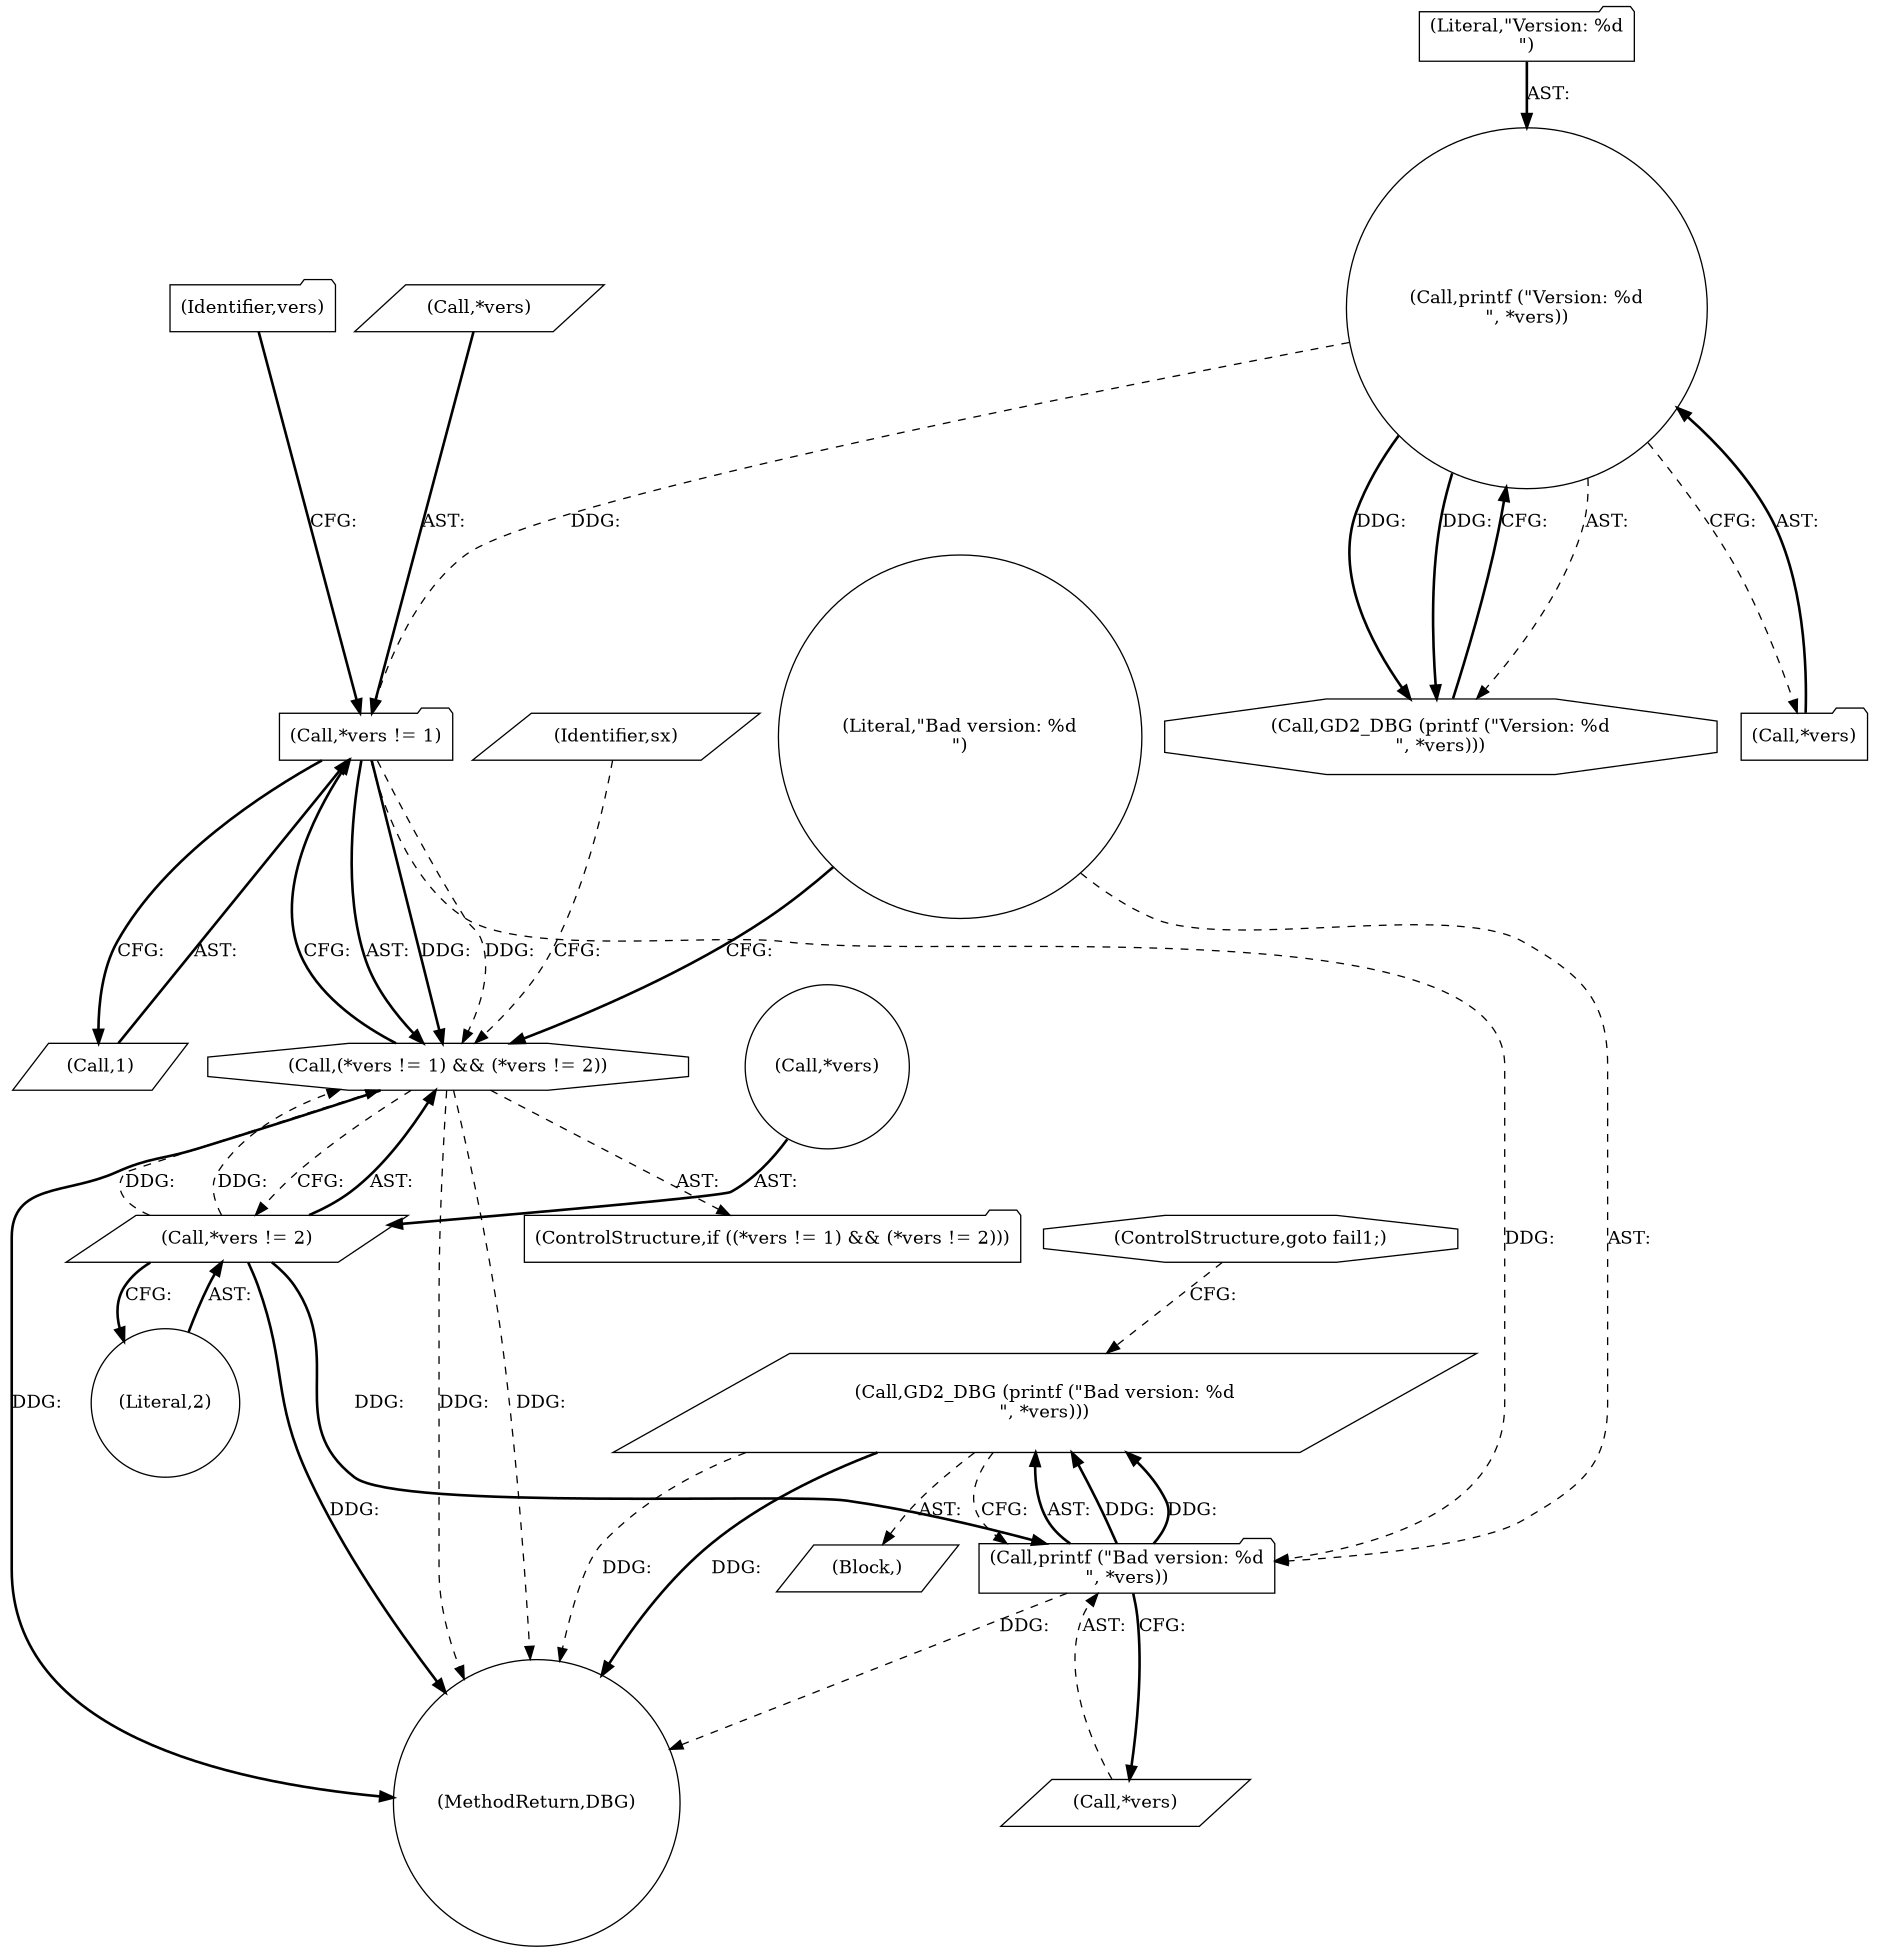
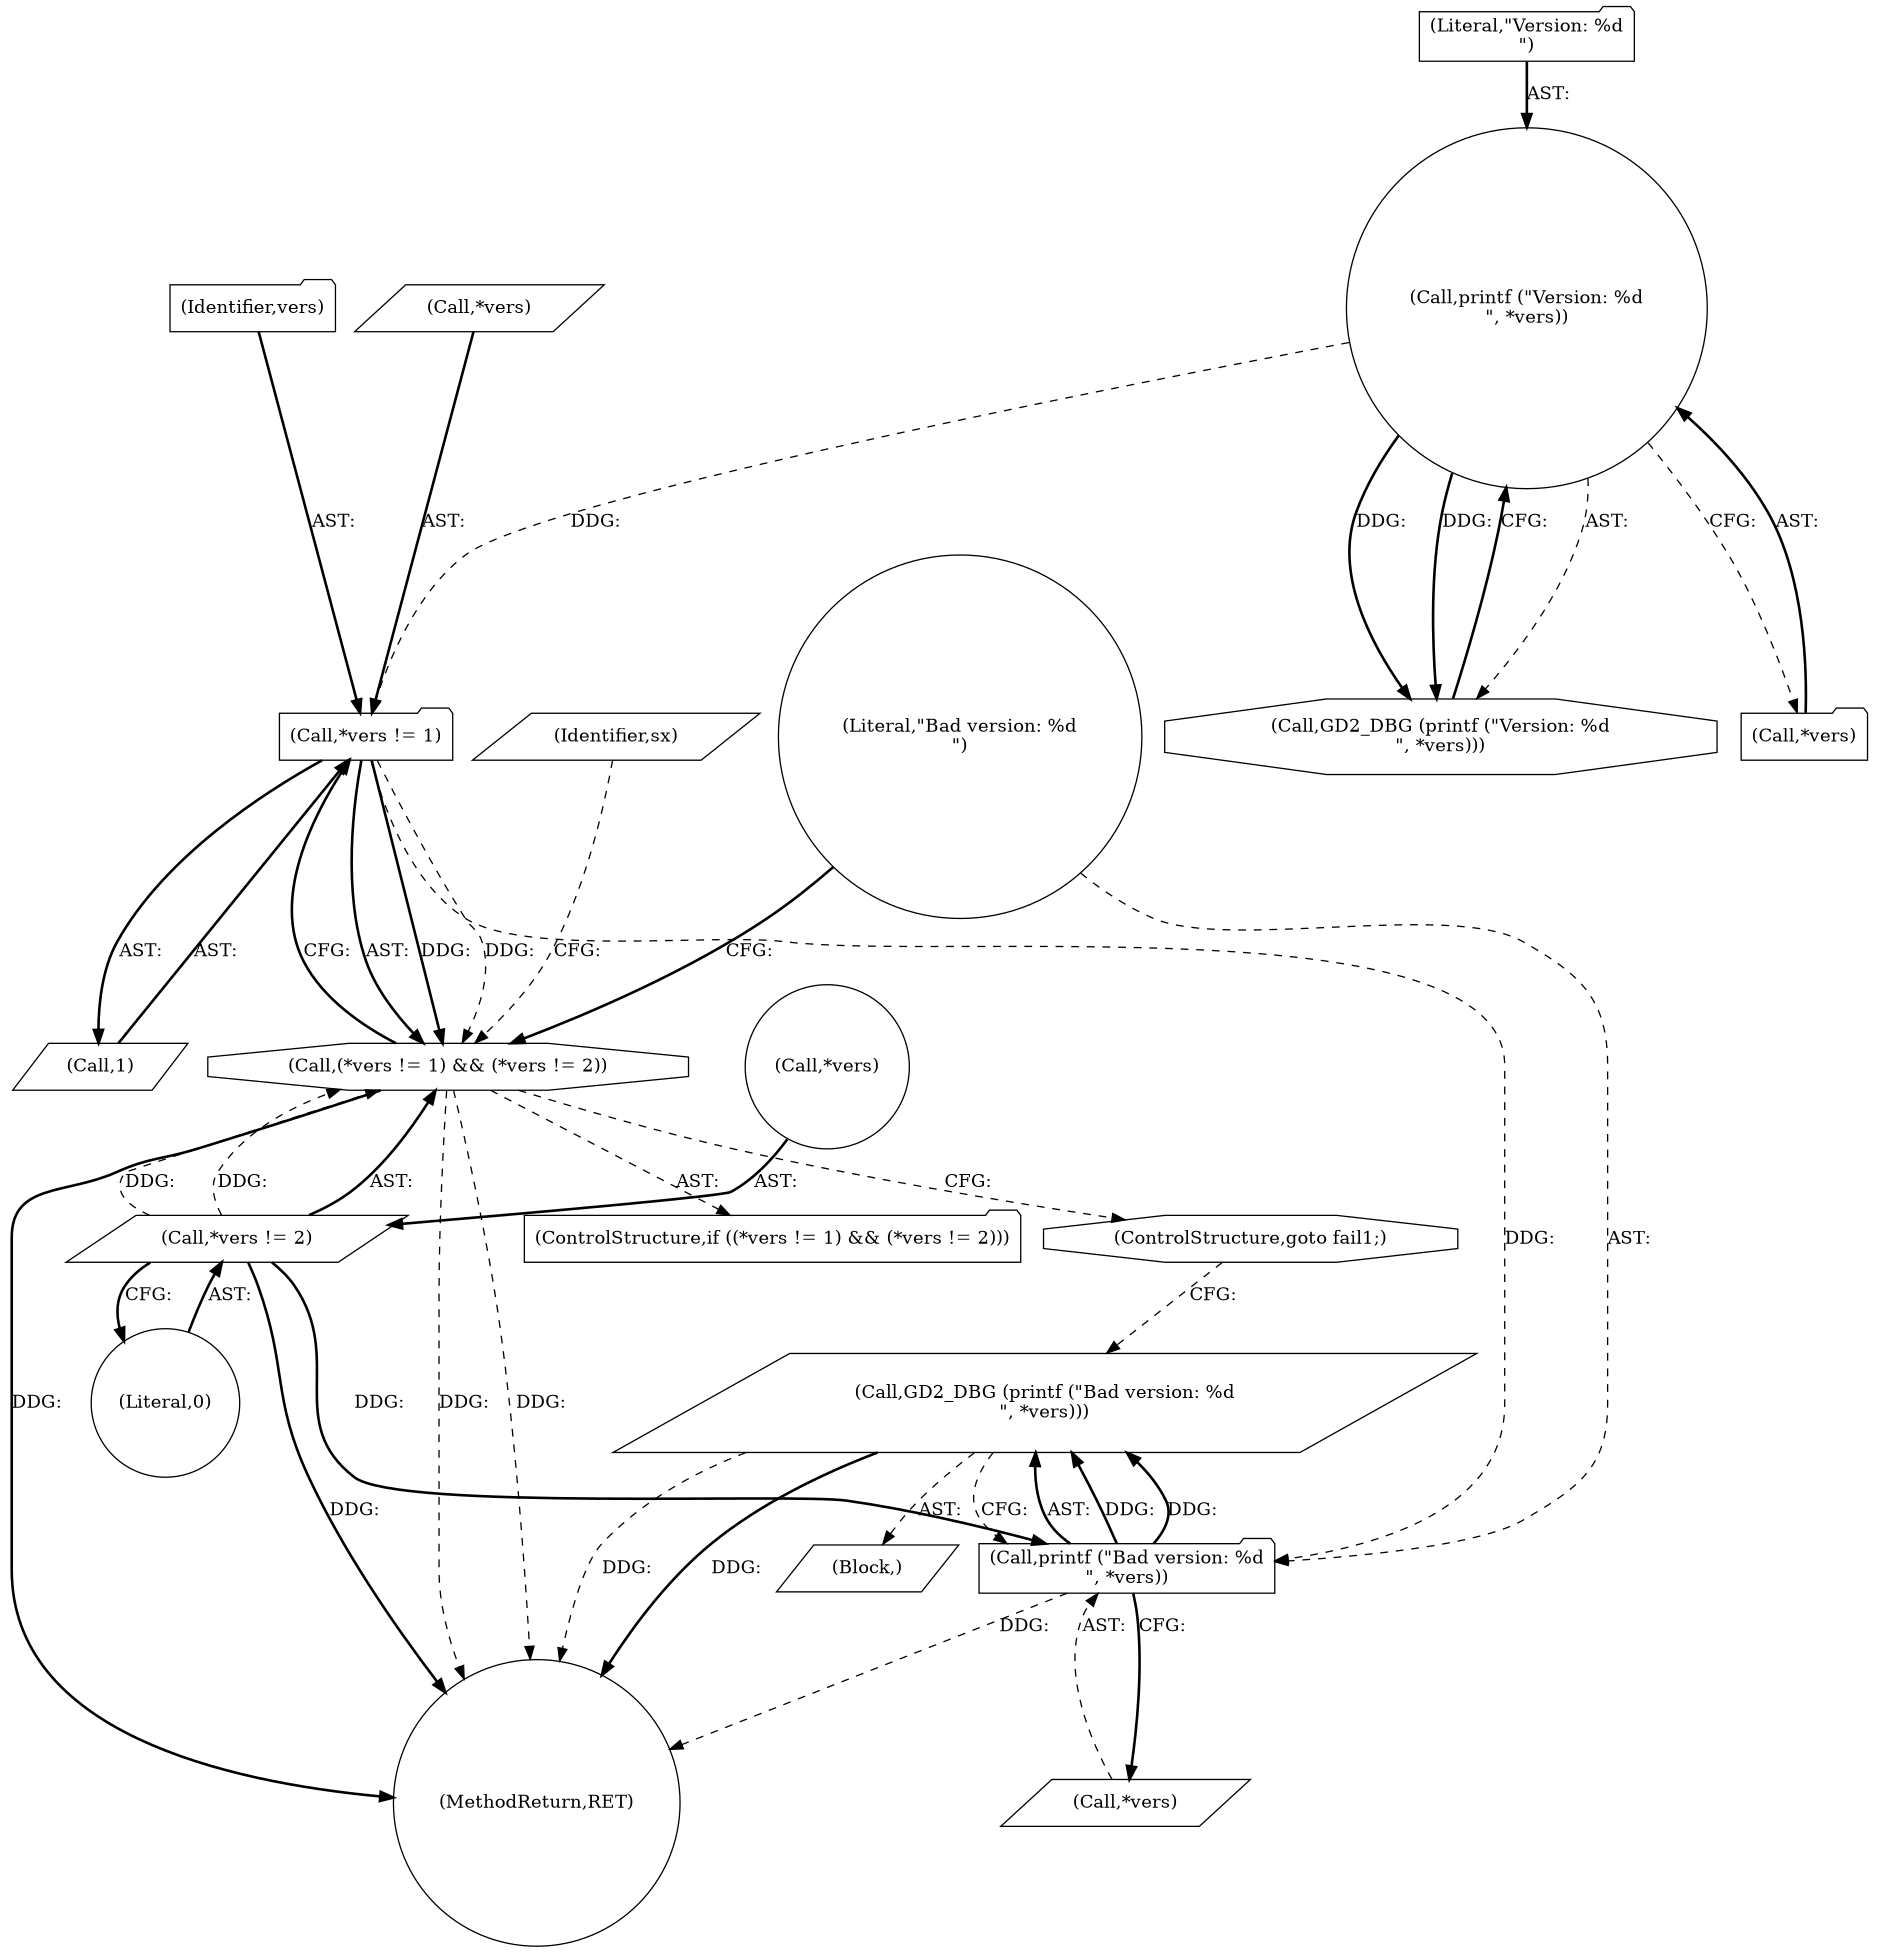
edge "(Identifier,vers)" -> "(Call,*vers != 1)": label "CFG: " -> "AST: "
edge "(Call,*vers != 1)" -> "(Call,1)": label "CFG: " -> "AST: "
edge "(Call,(*vers != 1) && (*vers != 2))" -> "(Call,*vers != 2)": now "(Call,(*vers != 1) && (*vers != 2))" -> "(ControlStructure,goto fail1;)"
node "(Literal,2)": label "(Literal,2)" -> "(Literal,0)"
node "(MethodReturn,DBG)": label "(MethodReturn,DBG)" -> "(MethodReturn,RET)"
